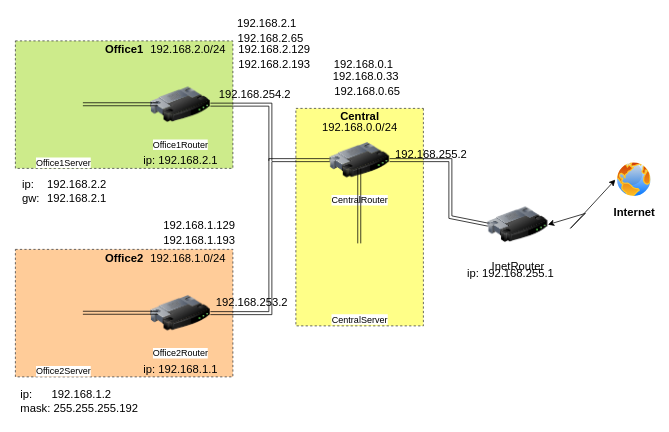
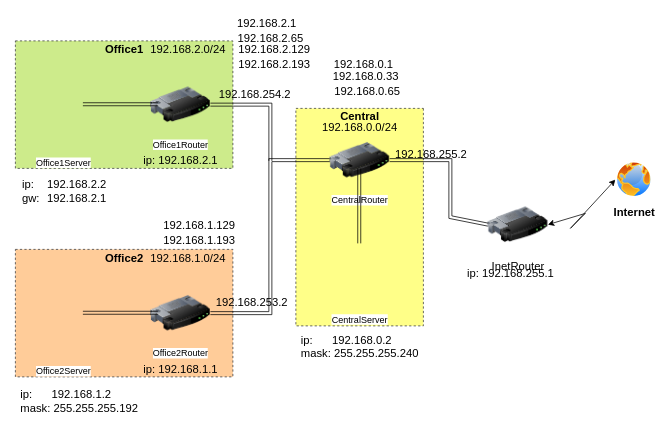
node "ip: 192.168.0.2 mask: 255.255.255.240": added
